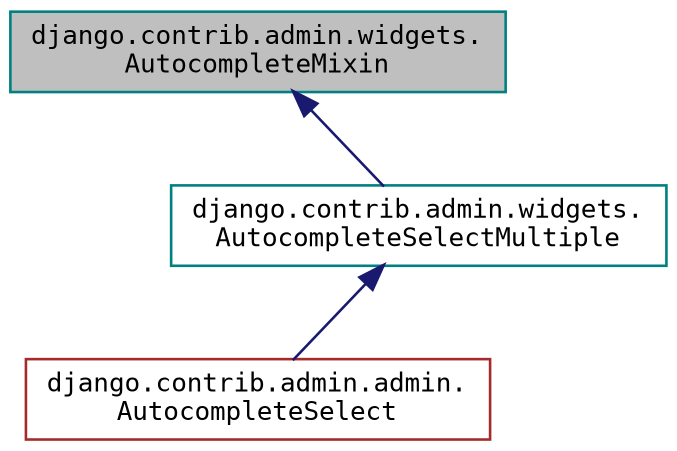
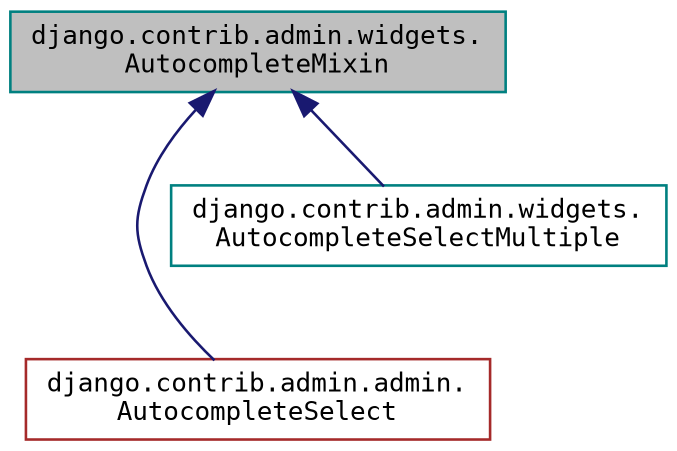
edge "django.contrib.admin.admin. AutocompleteSelect" -> "django.contrib.admin.widgets. AutocompleteSelectMultiple": now "django.contrib.admin.admin. AutocompleteSelect" -> "django.contrib.admin.widgets. AutocompleteMixin"
